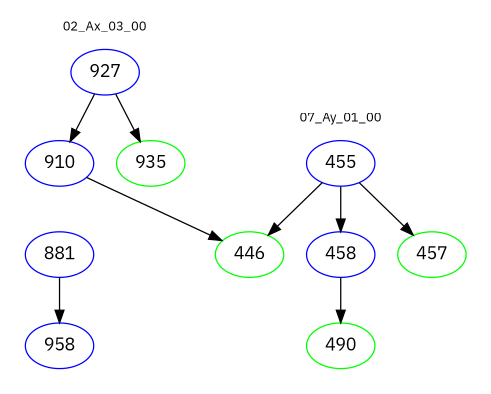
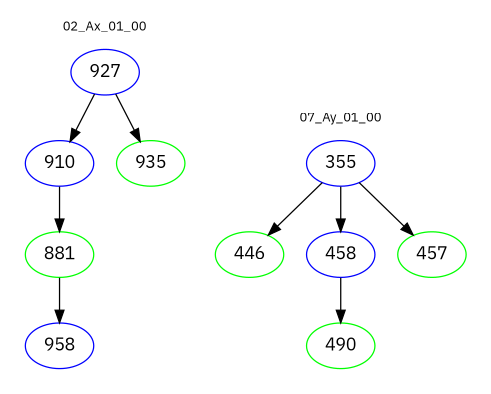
cluster "02_Ax_03_00": label "02_Ax_03_00" -> "02_Ax_01_00"
node "455": label "455" -> "355"
edge "910" -> "446": now "910" -> "881"
node "881": color blue -> green
